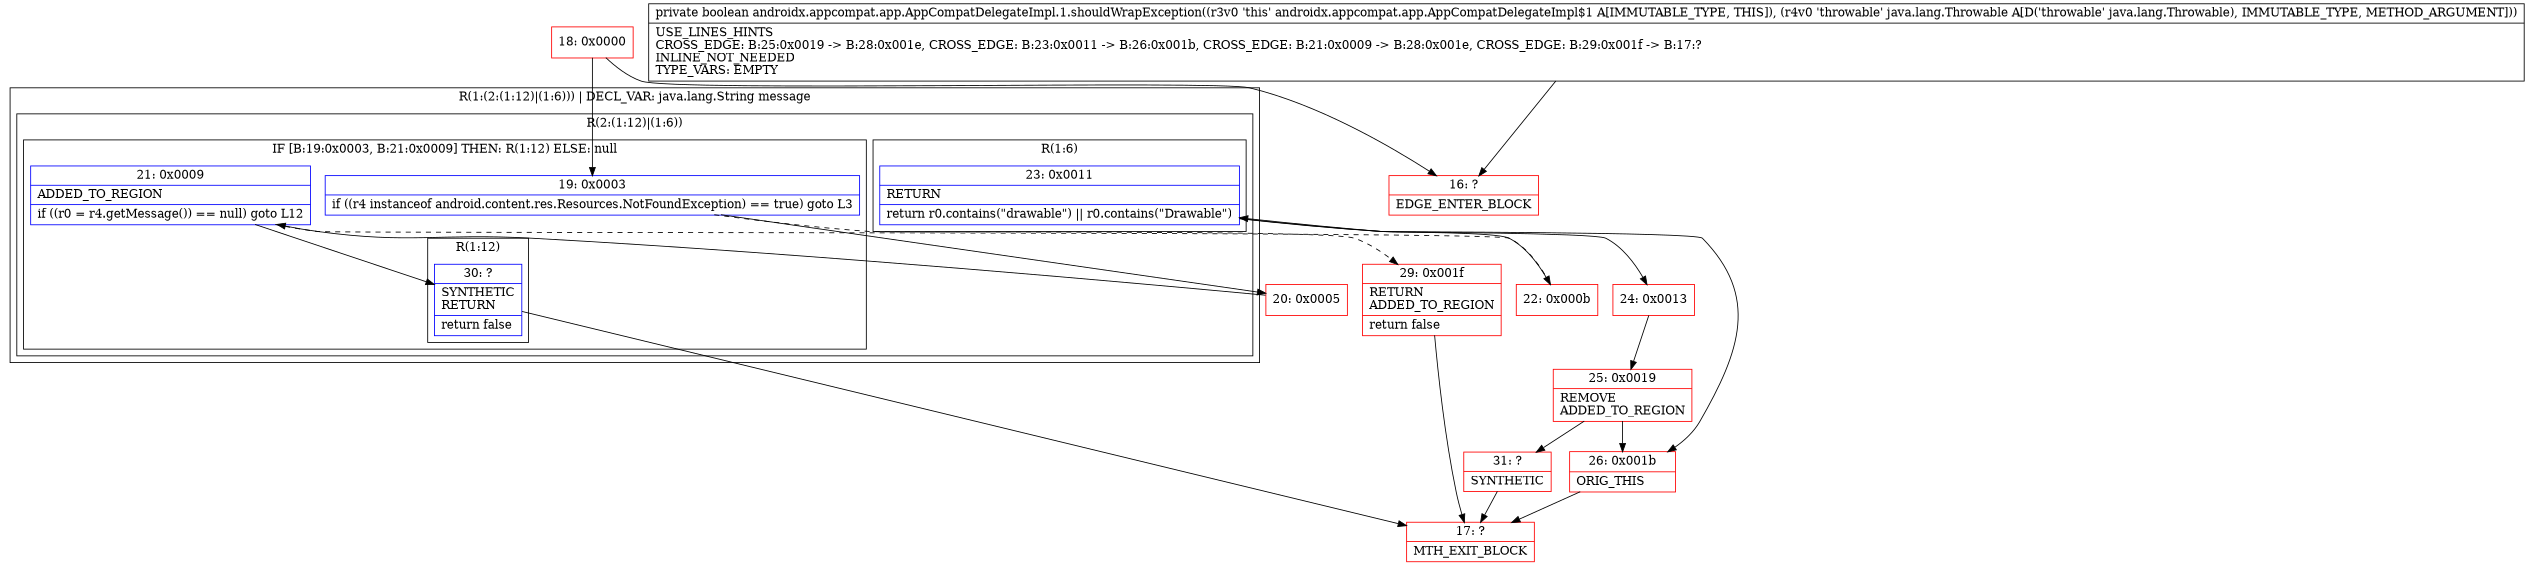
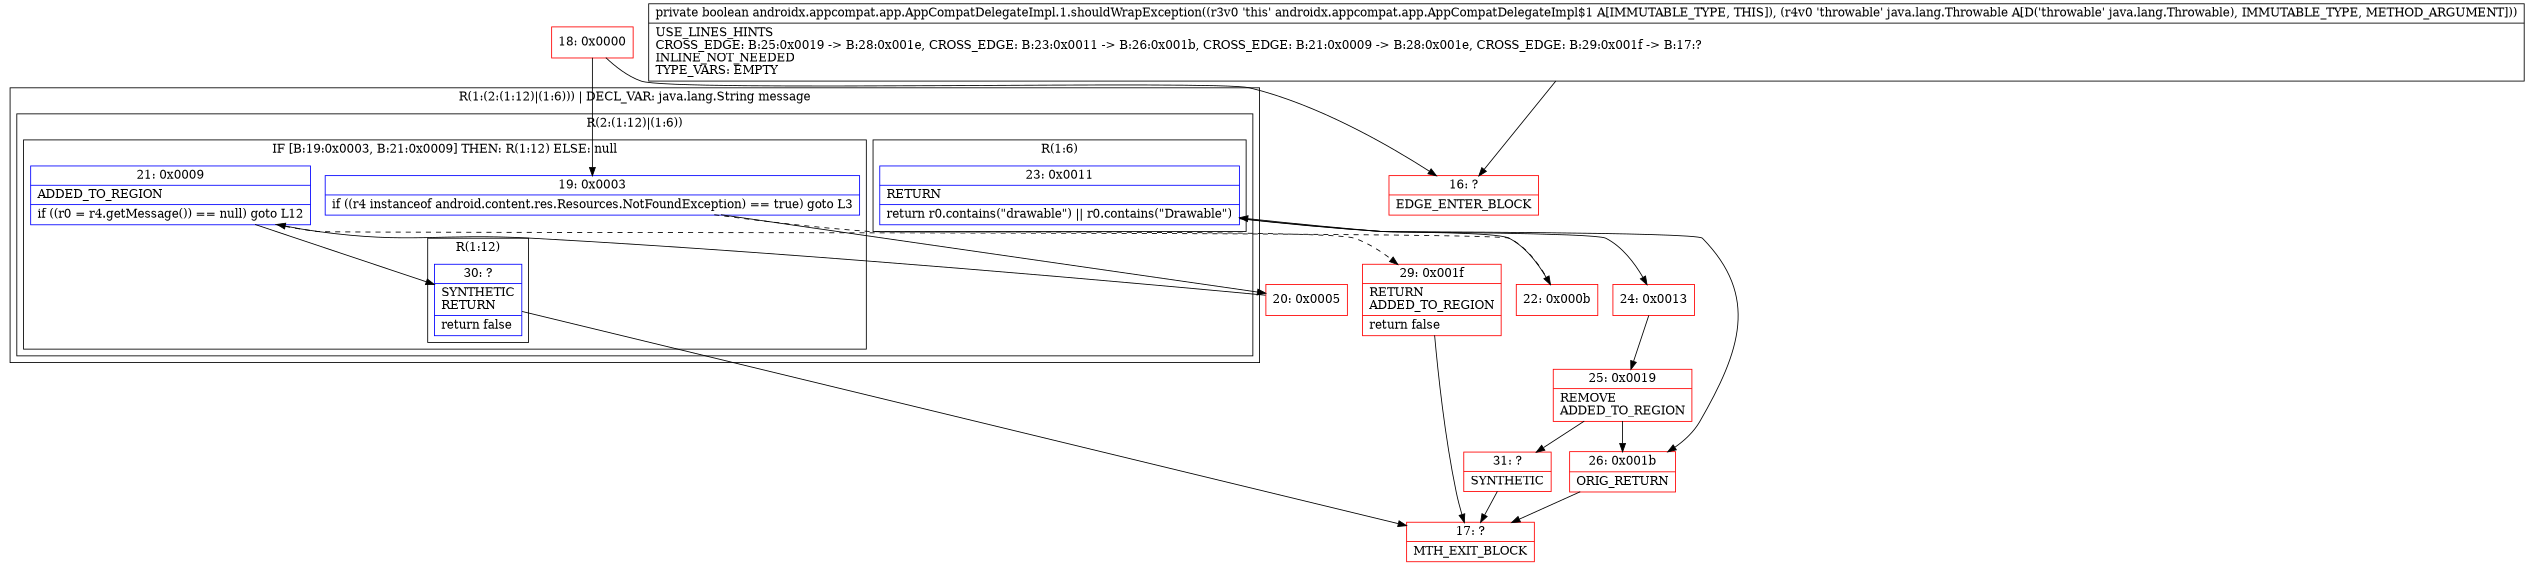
node "26: 0x001b": text "ORIG_THIS" -> "ORIG_RETURN"
